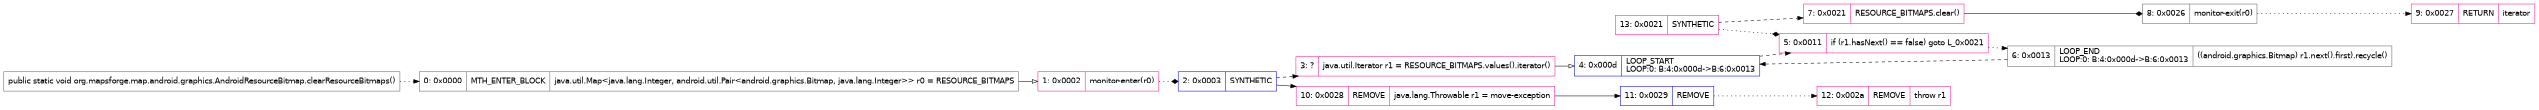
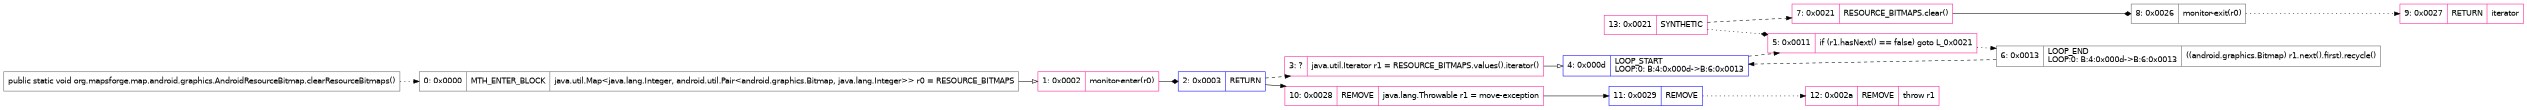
edge "1: 0x0002" -> "2: 0x0003": style dotted -> solid
node "2: 0x0003": text "SYNTHETIC" -> "RETURN"
